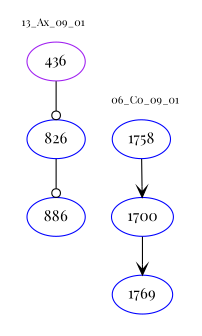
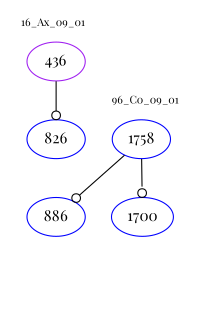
cluster "13_Ax_09_01": label "13_Ax_09_01" -> "16_Ax_09_01"
cluster "06_C0_09_01": label "06_C0_09_01" -> "96_C0_09_01"
edge "1758" -> "1700": arrowhead vee -> odot
edge "826" -> "886": now "1758" -> "886"
node "1769": removed
